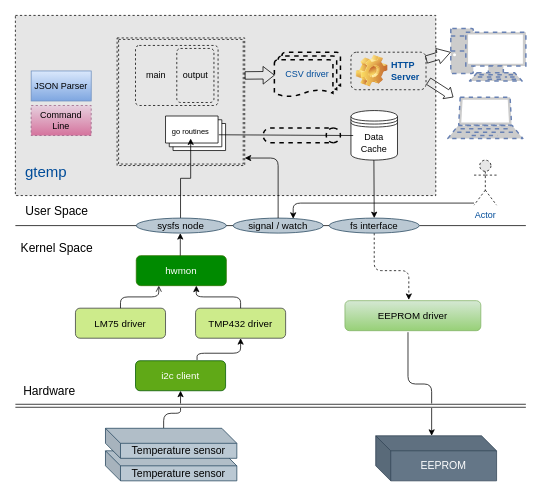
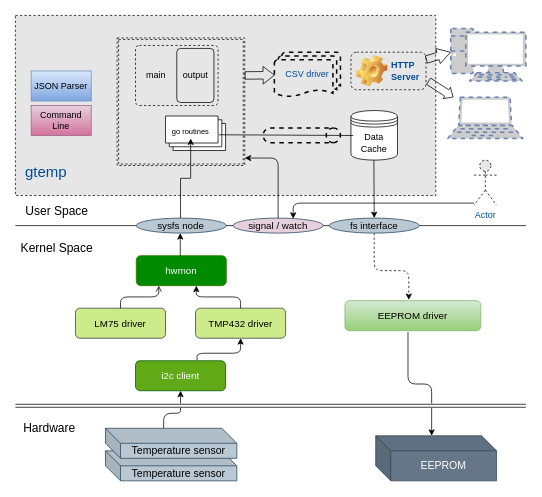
node "output": style dashed -> solid
node "Command Line": style dashed -> solid
node "signal / watch": fillcolor #bac8d3 -> #e6d0de
node "Hardware": moved (49, 390) -> (49, 428)
